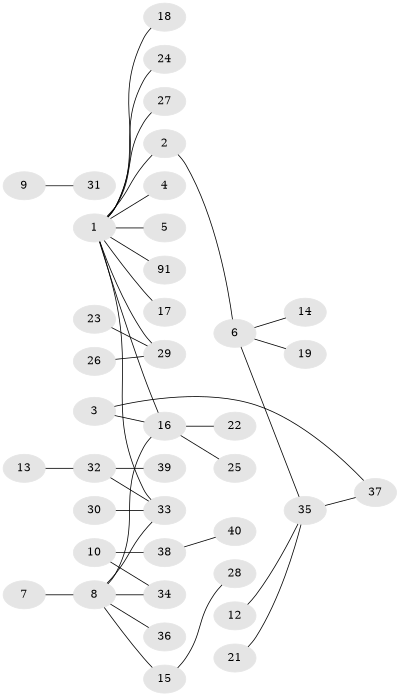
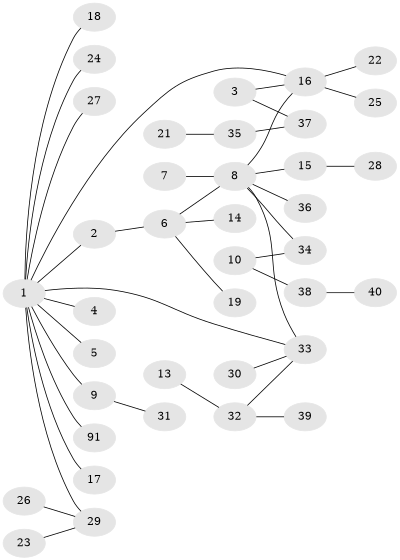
edge "1" -- "9": added
edge "6" -- "35": now "6" -- "8"
node "12": removed
